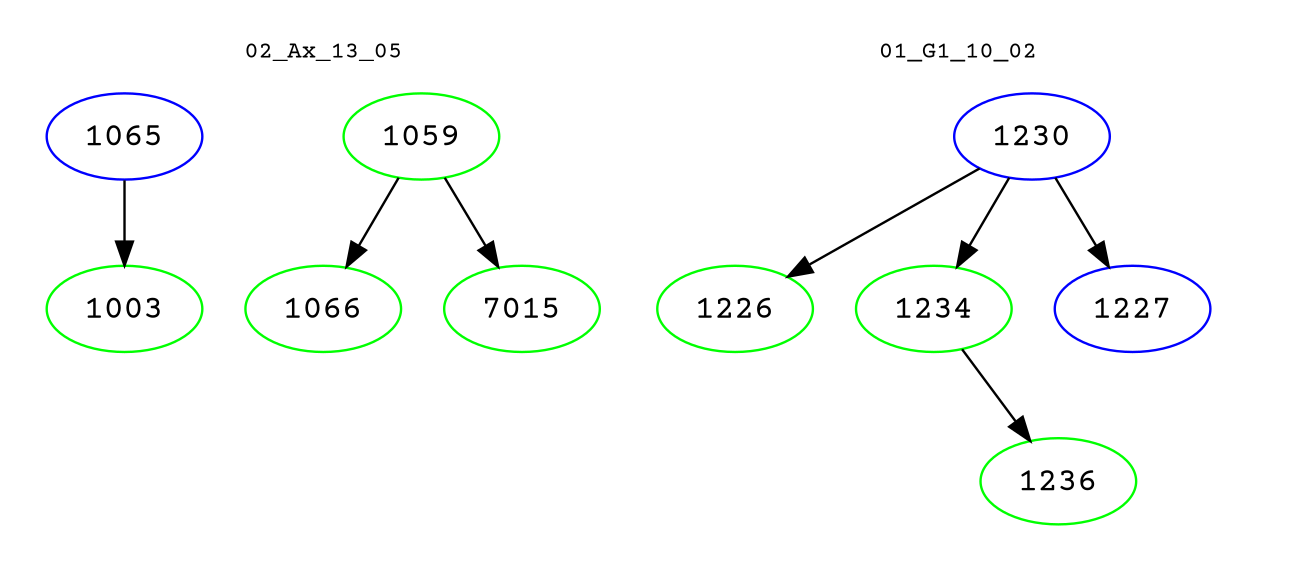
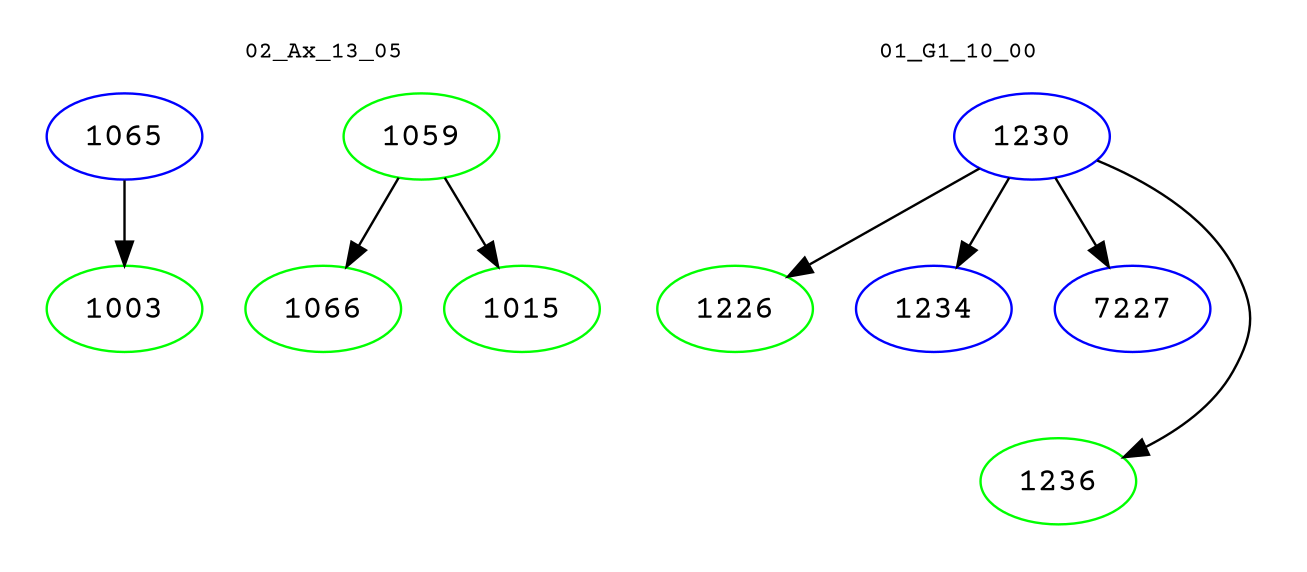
cluster "01_G1_10_02": label "01_G1_10_02" -> "01_G1_10_00"
node "7015": label "7015" -> "1015"
node "1234": color green -> blue
node "1227": label "1227" -> "7227"
edge "1234" -> "1236": now "1230" -> "1236"
